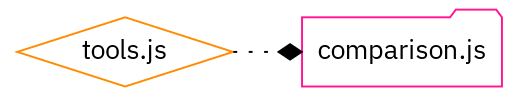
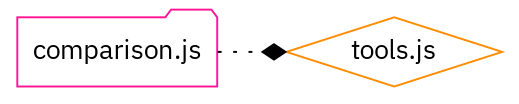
edge "tools.js" -> "comparison.js": reversed
